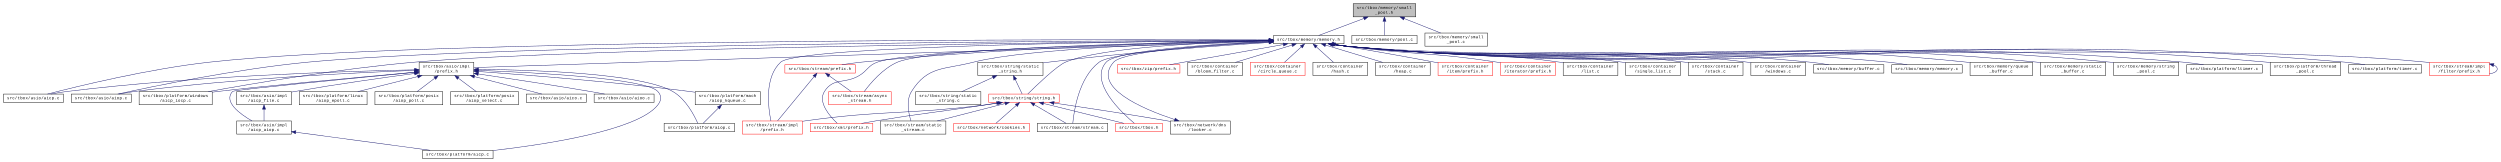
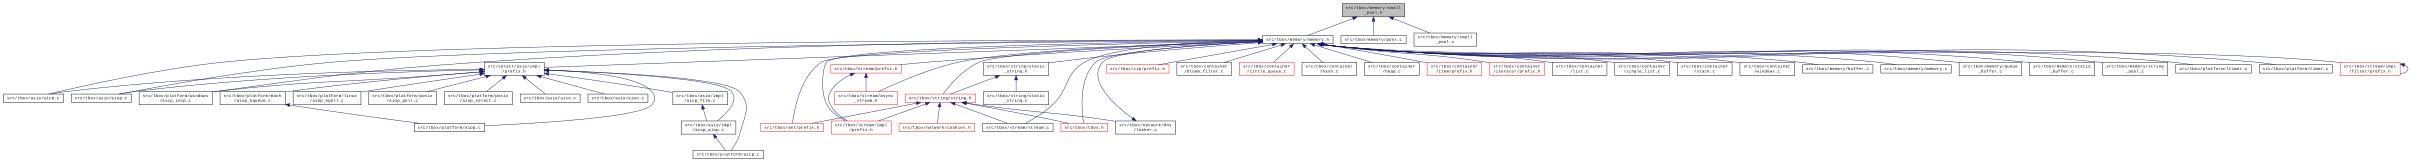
node "src/tbox/asio/impl /prefix.h": label "src/tbox/asio/impl /prefix.h" -> "src/select/asio/impl /prefix.h"
node "src/tbox/platform/thread _pool.c": removed
node "src/tbox/stream/static _stream.c": removed
